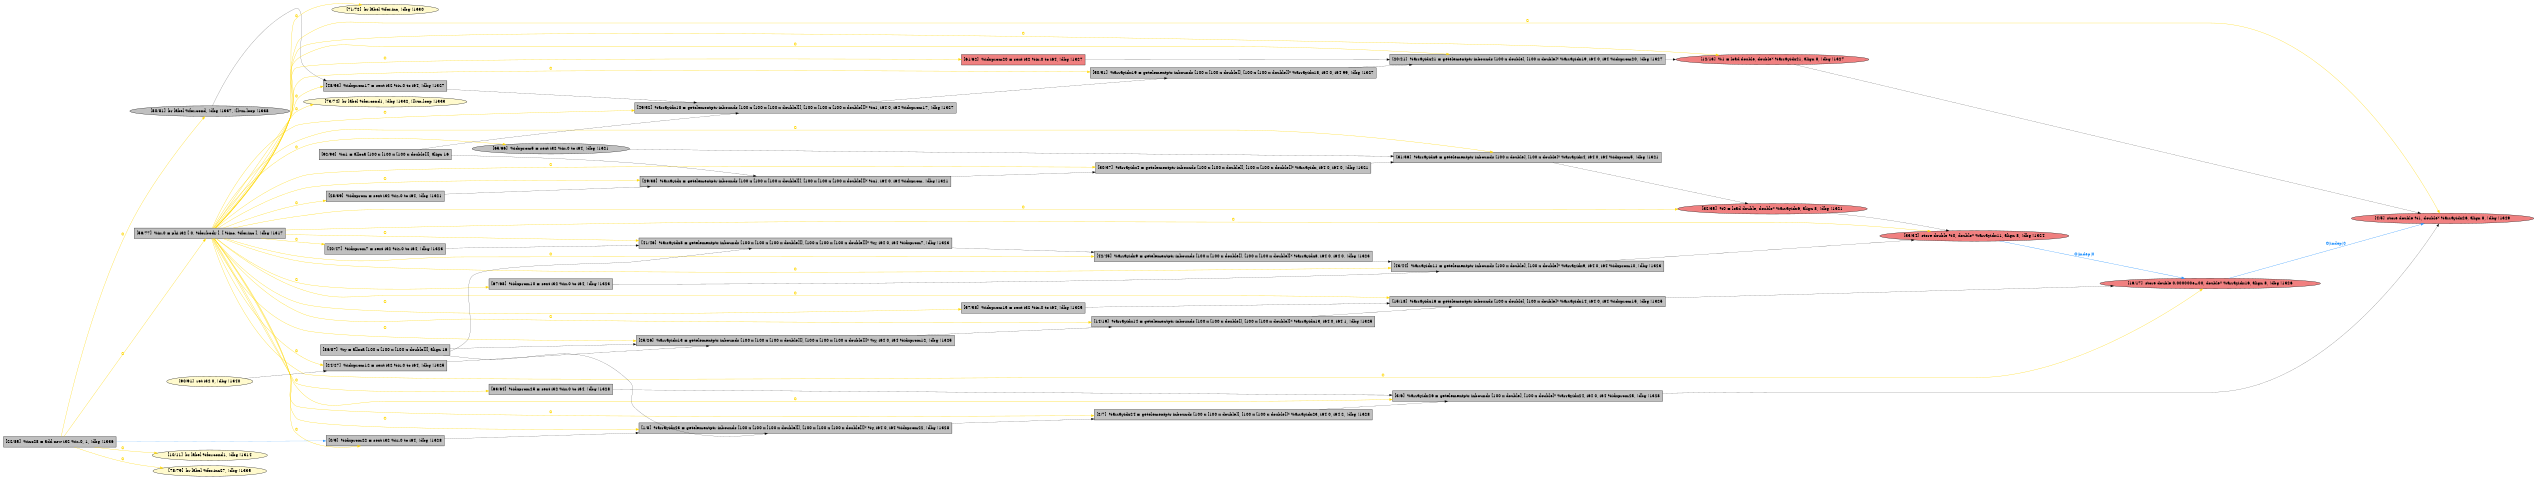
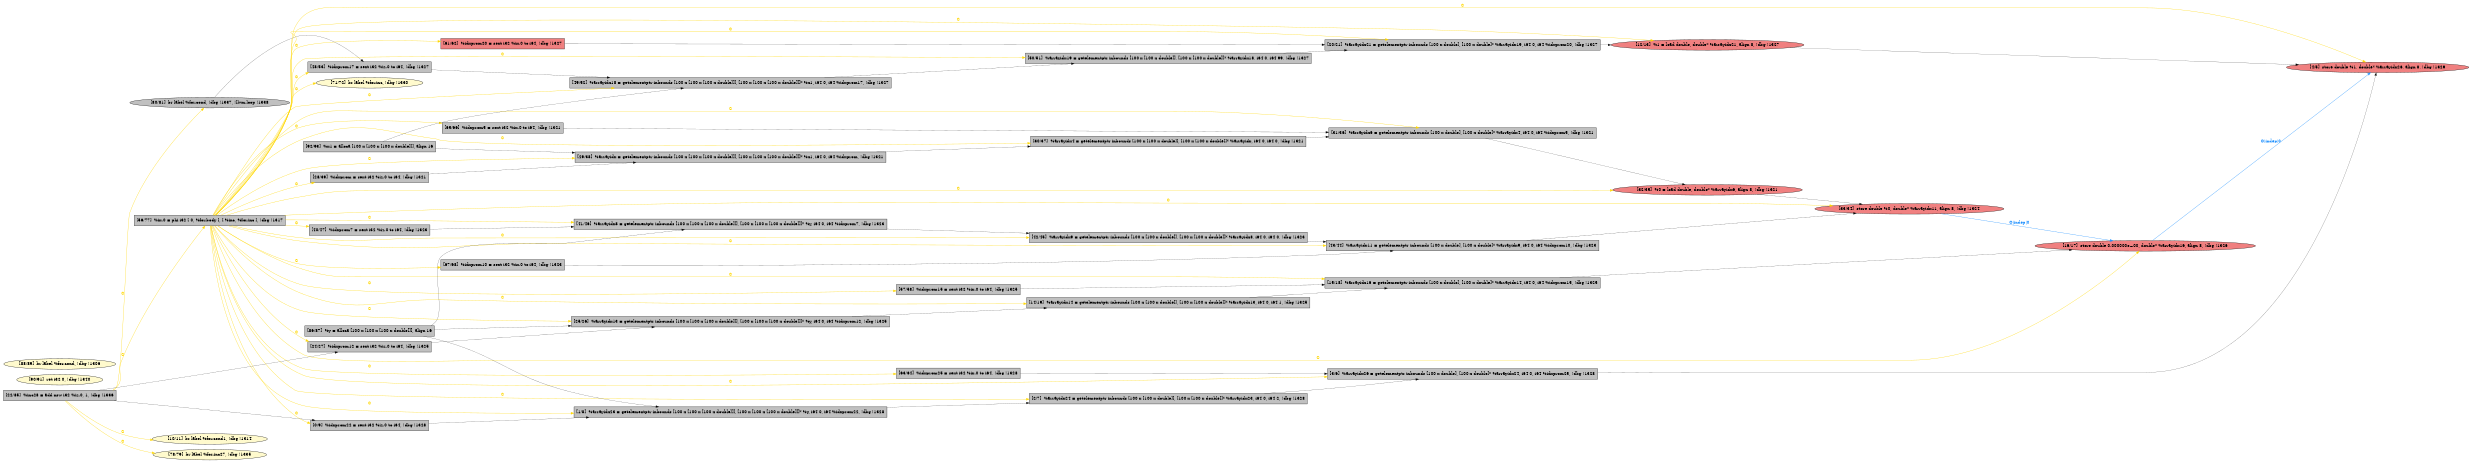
node "[73/74]  br label %for.cond1, !dbg !1332, !llvm.loop !1333": removed
node "[65/66]  %idxprom5 = sext i32 %ix.0 to i64, !dbg !1321": shape ellipse -> box
node "[88/89]  br label %for.cond, !dbg !1306": added
edge "[90/91]  ret i32 0, !dbg !1340" -> "[24/27]  %idxprom12 = sext i32 %iz.0 to i64, !dbg !1325": now "[22/85]  %inc28 = add nsw i32 %iz.0, 1, !dbg !1336" -> "[24/27]  %idxprom12 = sext i32 %iz.0 to i64, !dbg !1325"
edge "[22/85]  %inc28 = add nsw i32 %iz.0, 1, !dbg !1336" -> "[0/9]  %idxprom22 = sext i32 %iz.0 to i64, !dbg !1328": color dodgerblue -> black
